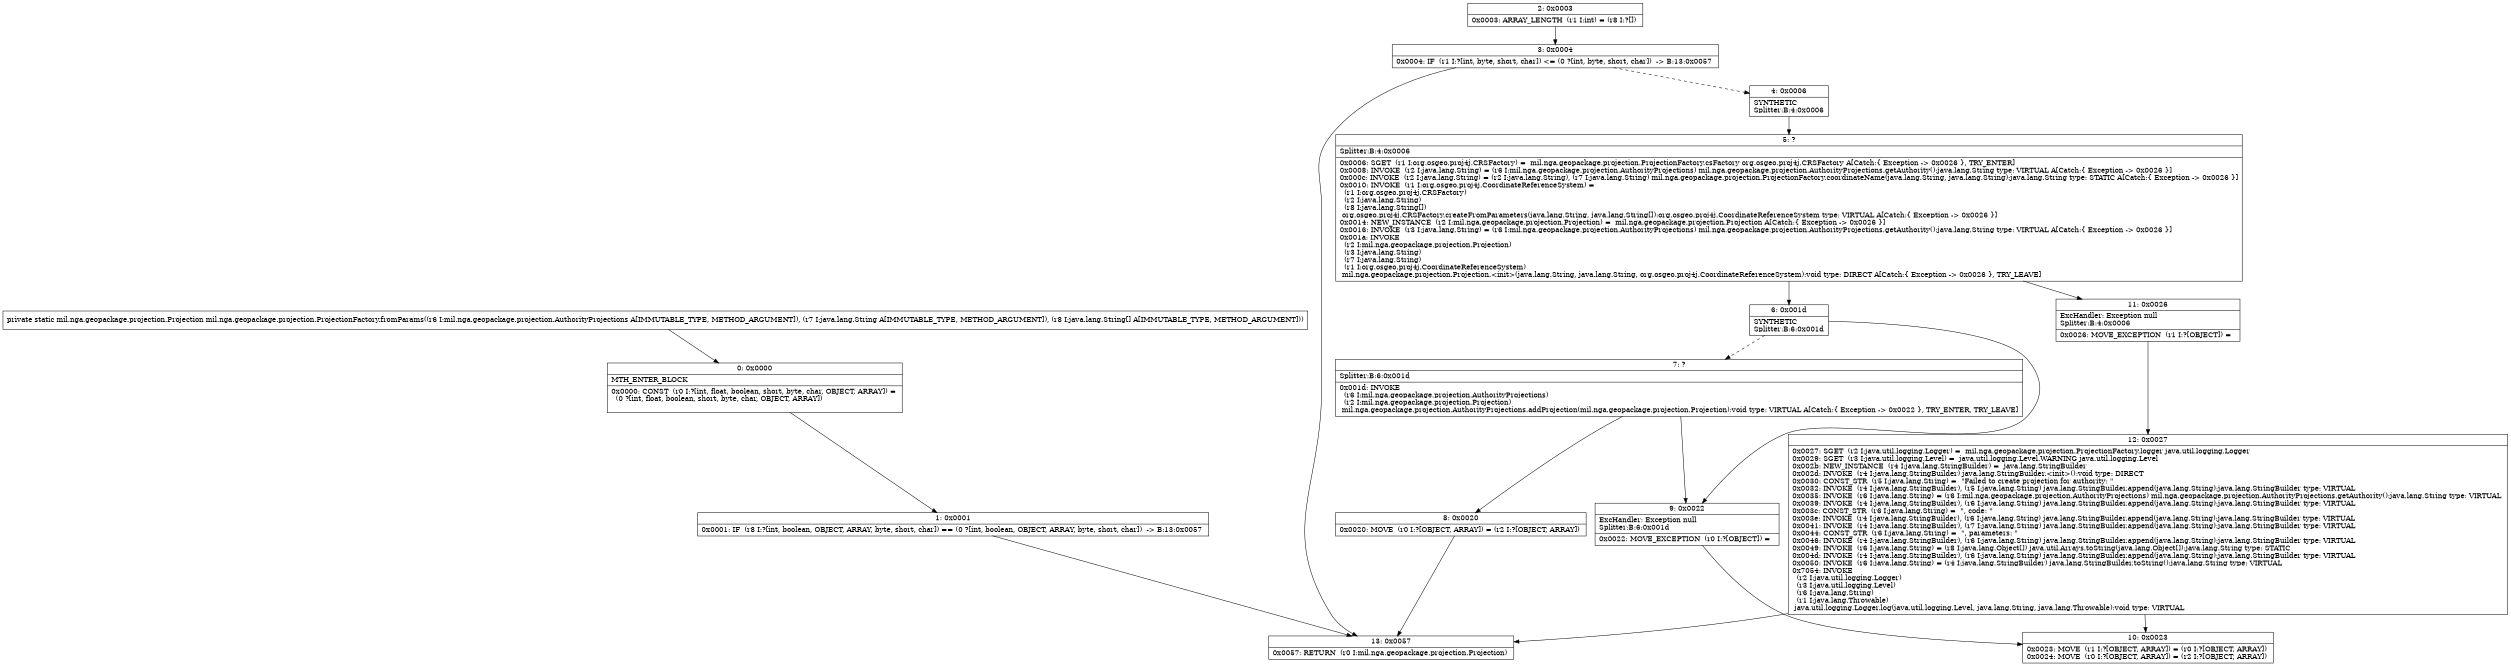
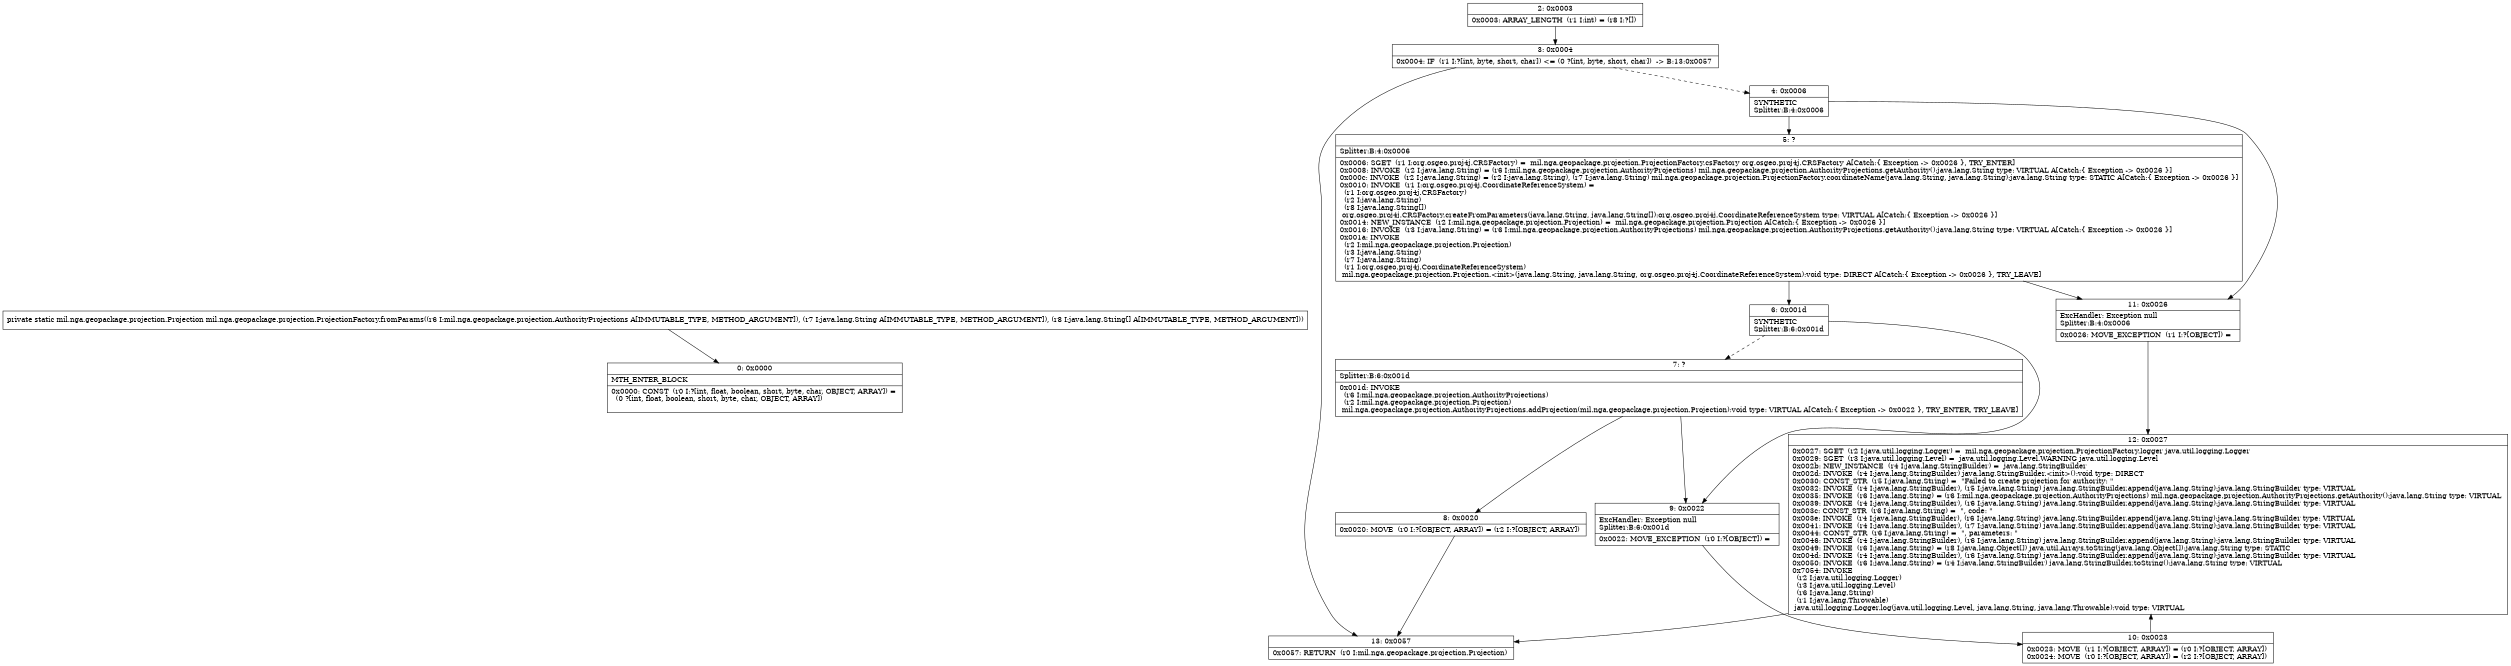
edge "4: 0x0006" -> "11: 0x0026": added
node "1: 0x0001": removed
edge "12: 0x0027" -> "10: 0x0023": reversed
